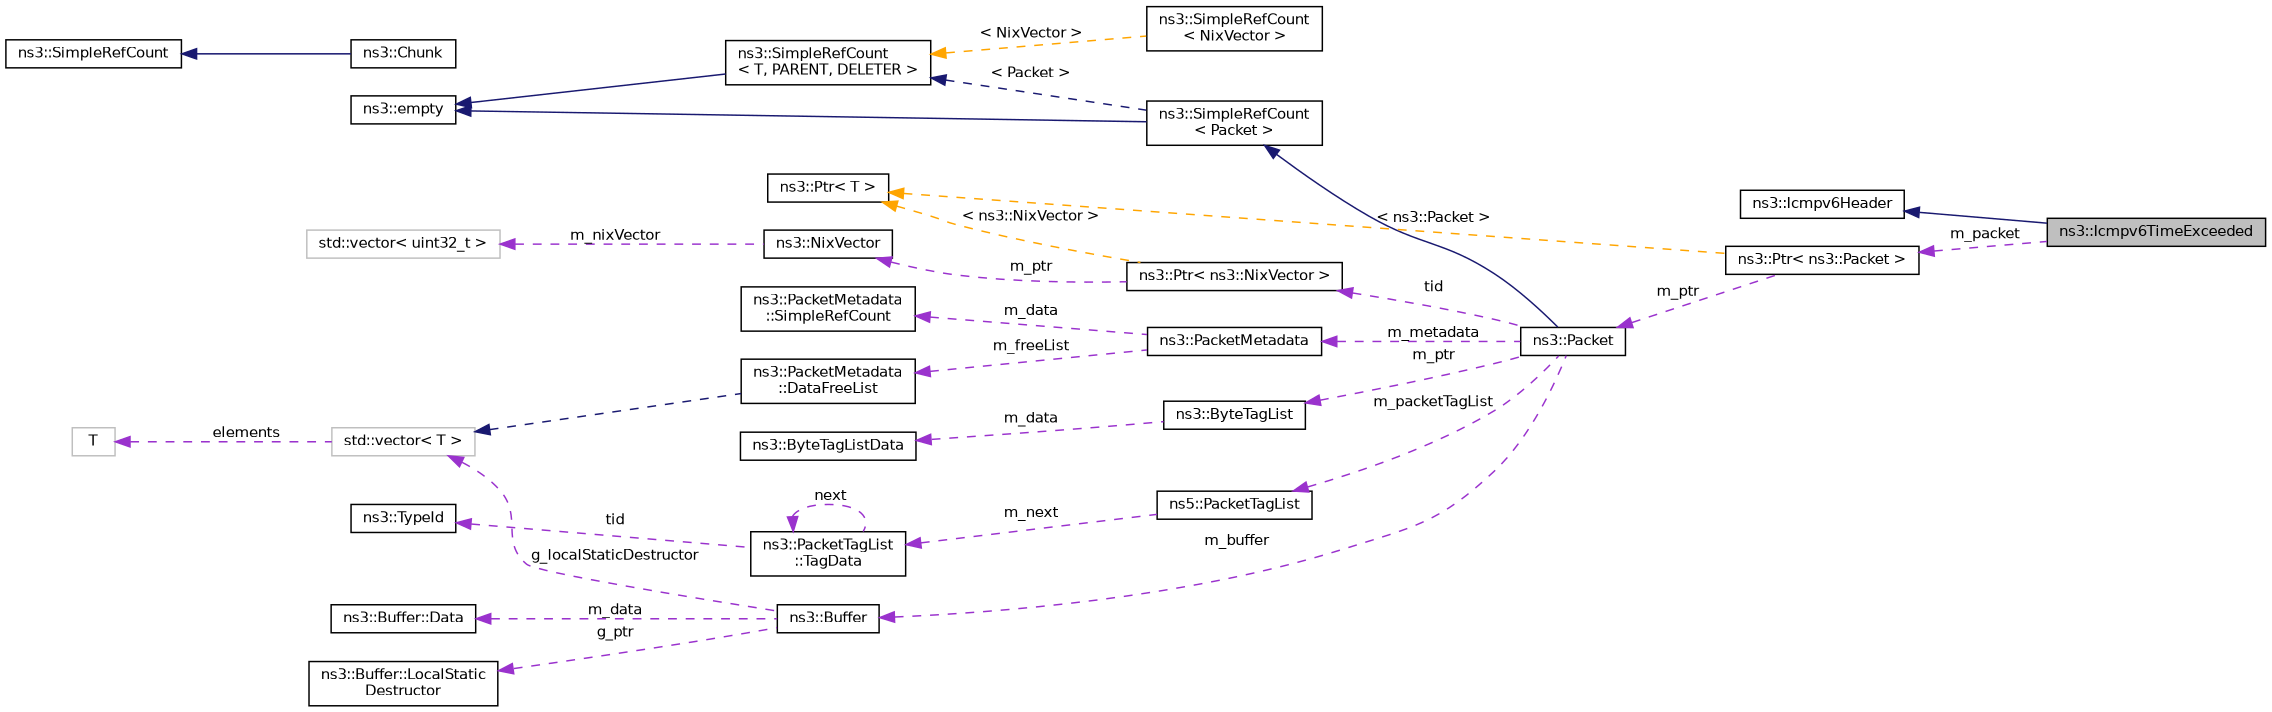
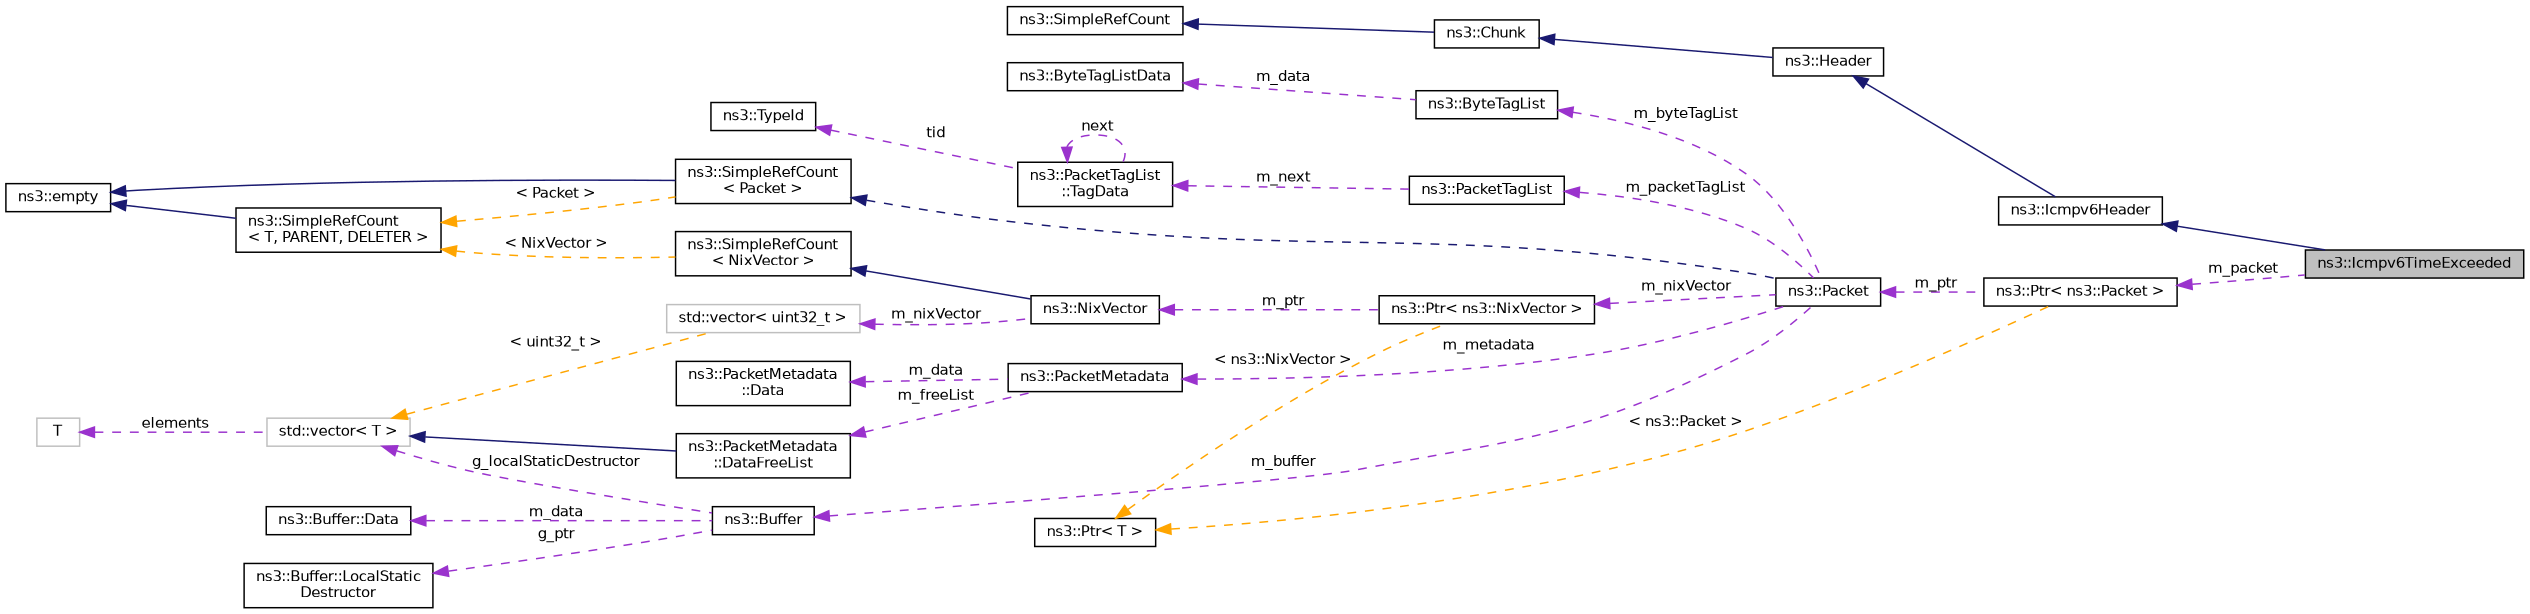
node "ns3::Header": added
edge "ns3::SimpleRefCount < Packet >" -> "ns3::SimpleRefCount < T, PARENT, DELETER >": color midnightblue -> orange
edge "ns3::Packet" -> "ns3::SimpleRefCount < Packet >": style solid -> dashed
edge "ns3::NixVector" -> "ns3::SimpleRefCount < NixVector >": added
edge "ns3::Packet" -> "ns3::Ptr< ns3::NixVector >": label " tid" -> " m_nixVector"
node "ns3::PacketMetadata ::SimpleRefCount": label "ns3::PacketMetadata ::SimpleRefCount" -> "ns3::PacketMetadata ::Data"
edge "ns3::Packet" -> "ns3::ByteTagList": label " m_ptr" -> " m_byteTagList"
edge "std::vector< uint32_t >" -> "std::vector< T >": added, label "< uint32_t >"
edge "ns3::PacketMetadata ::DataFreeList" -> "std::vector< T >": style dashed -> solid
node "ns5::PacketTagList": label "ns5::PacketTagList" -> "ns3::PacketTagList"
